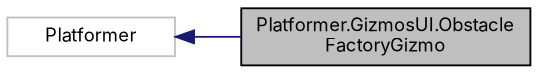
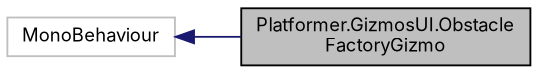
node "Platformer": label "Platformer" -> "MonoBehaviour"
